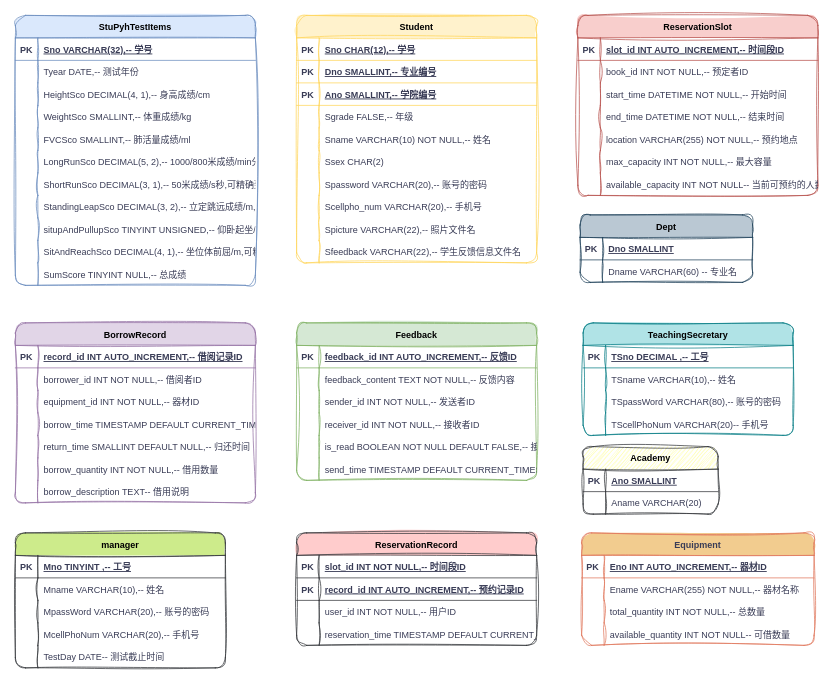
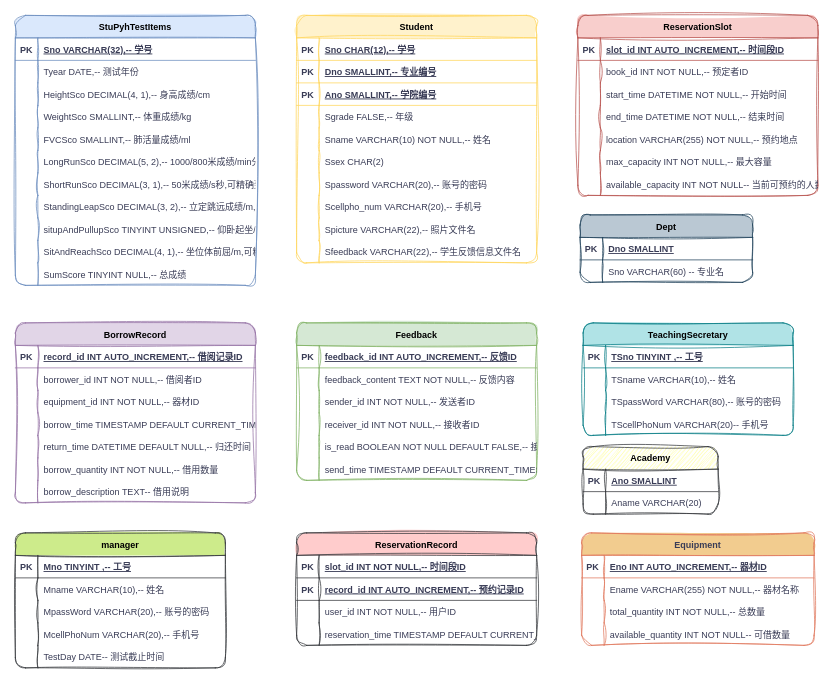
node "Dname VARCHAR(60) -- 专业名": label "Dname VARCHAR(60) -- 专业名" -> "Sno VARCHAR(60) -- 专业名"
node "TSno DECIMAL ,-- 工号": label "TSno DECIMAL ,-- 工号" -> "TSno TINYINT ,-- 工号"
node "return_time SMALLINT DEFAULT NULL,-- 归还时间": label "return_time SMALLINT DEFAULT NULL,-- 归还时间" -> "return_time DATETIME DEFAULT NULL,-- 归还时间"
